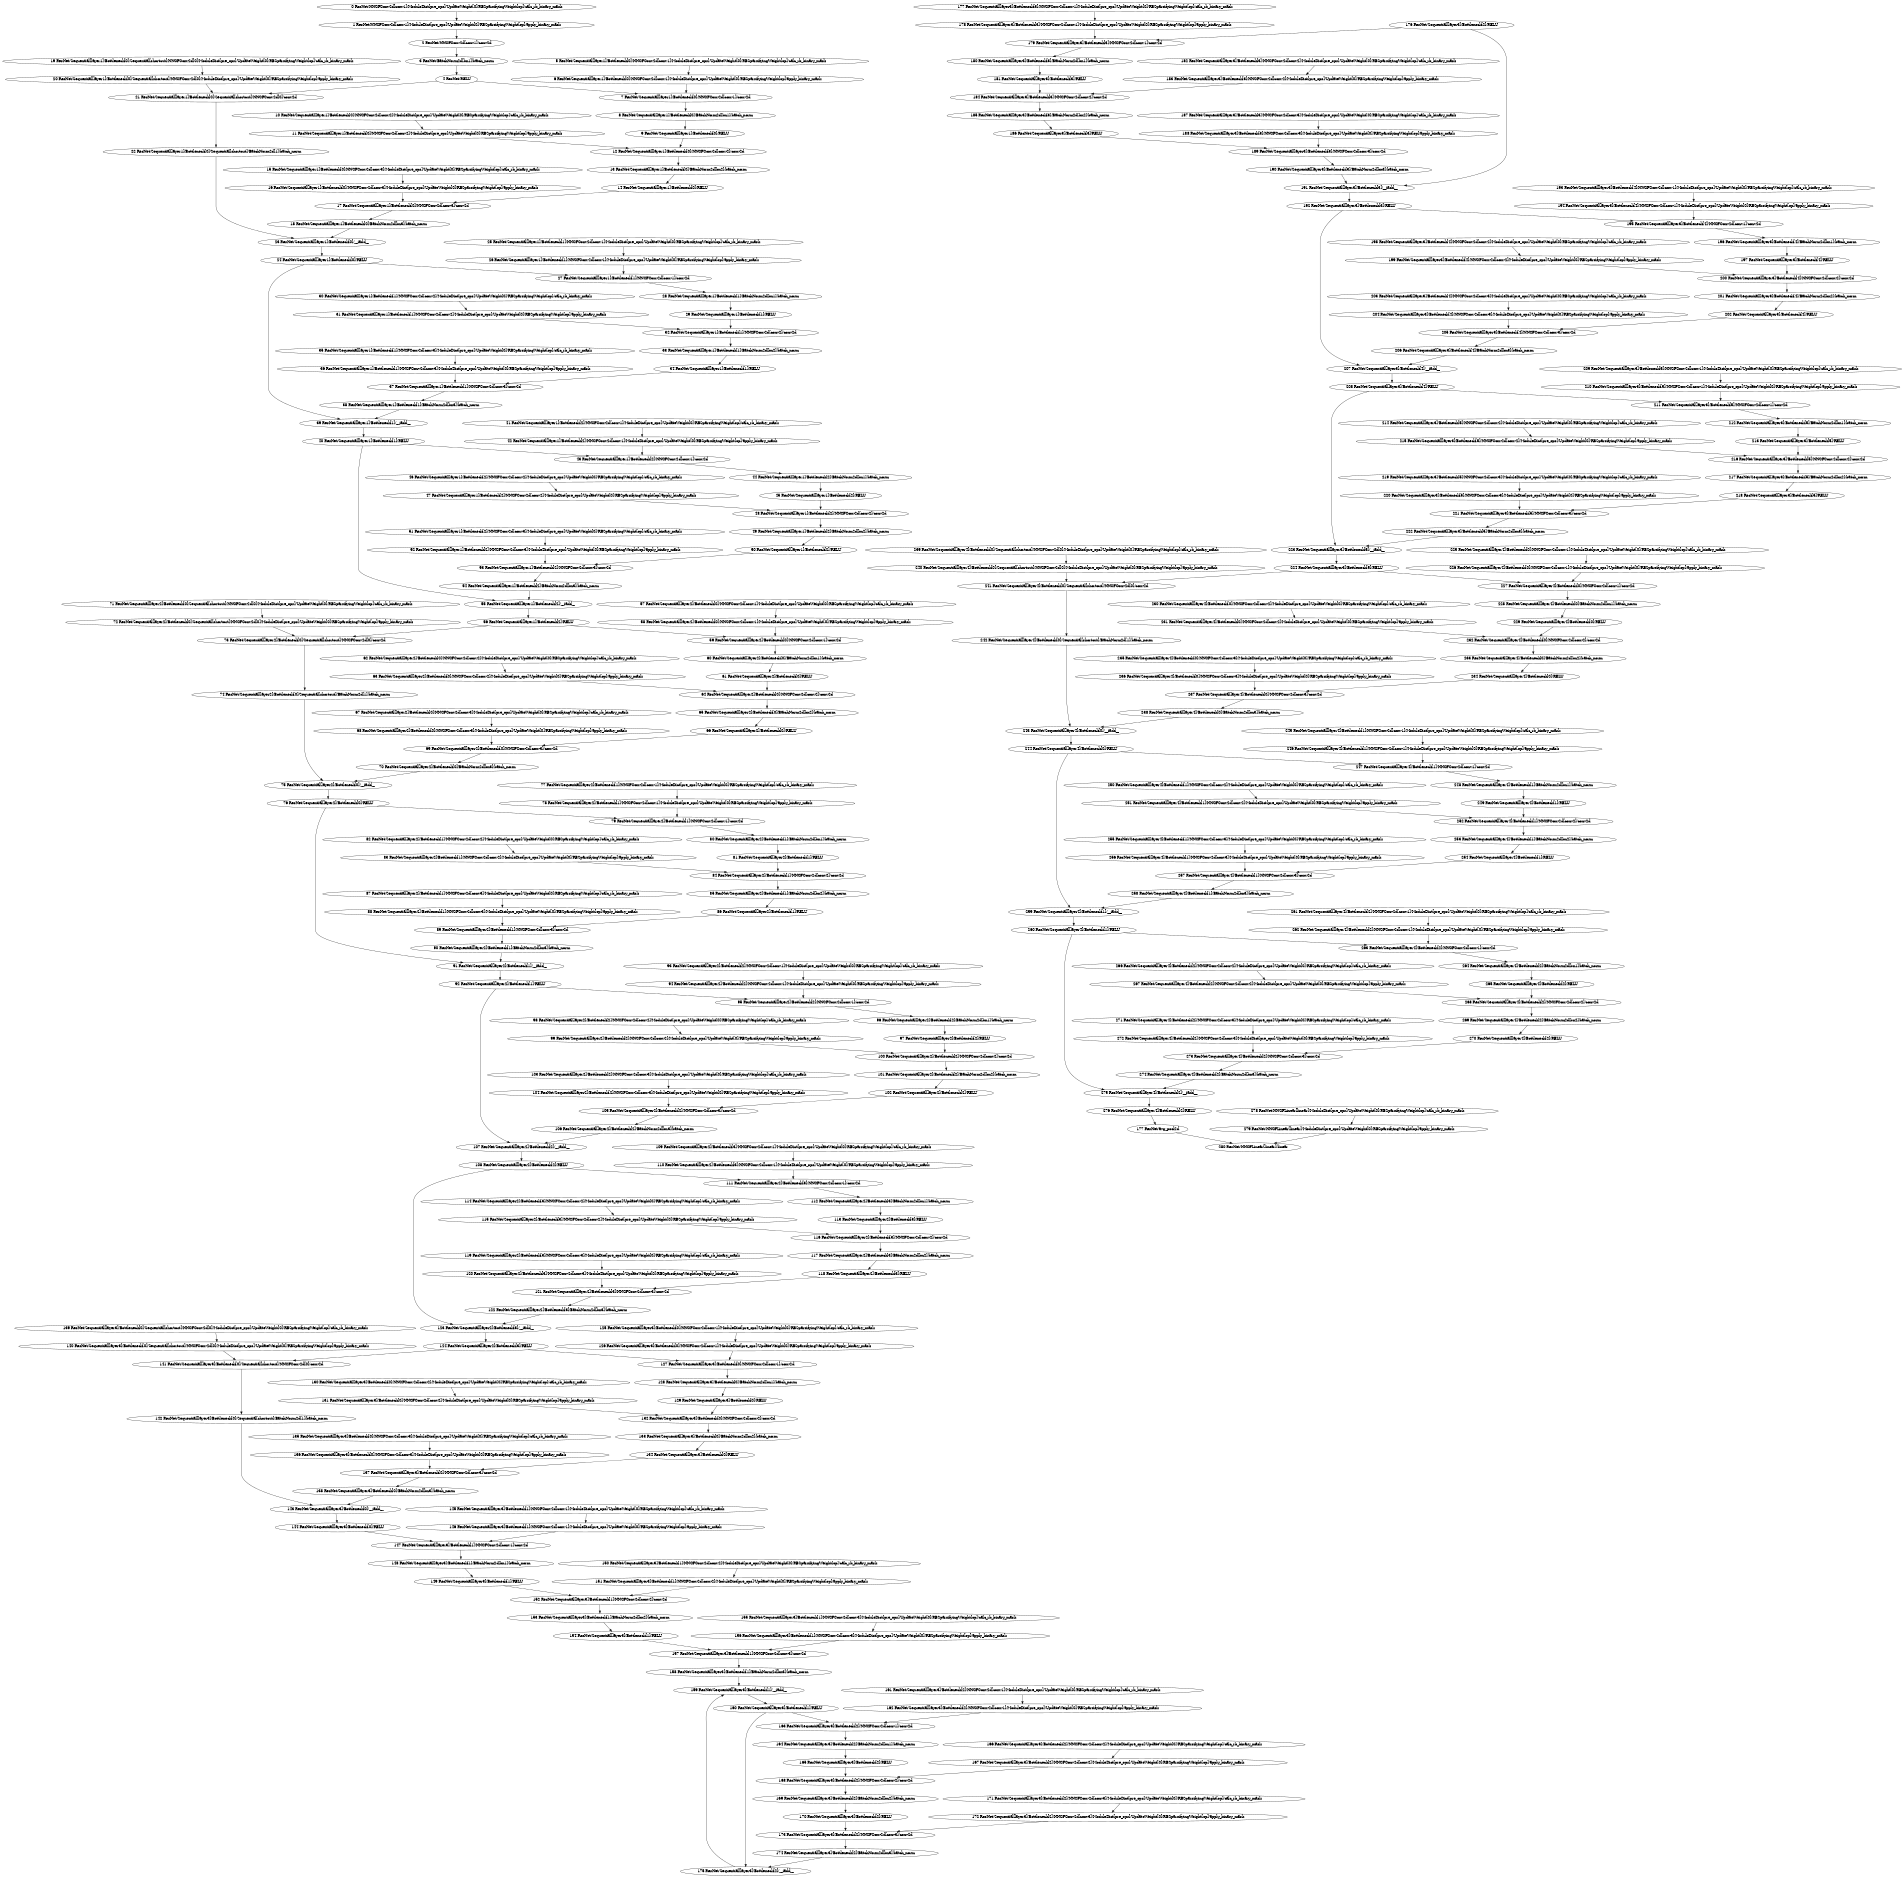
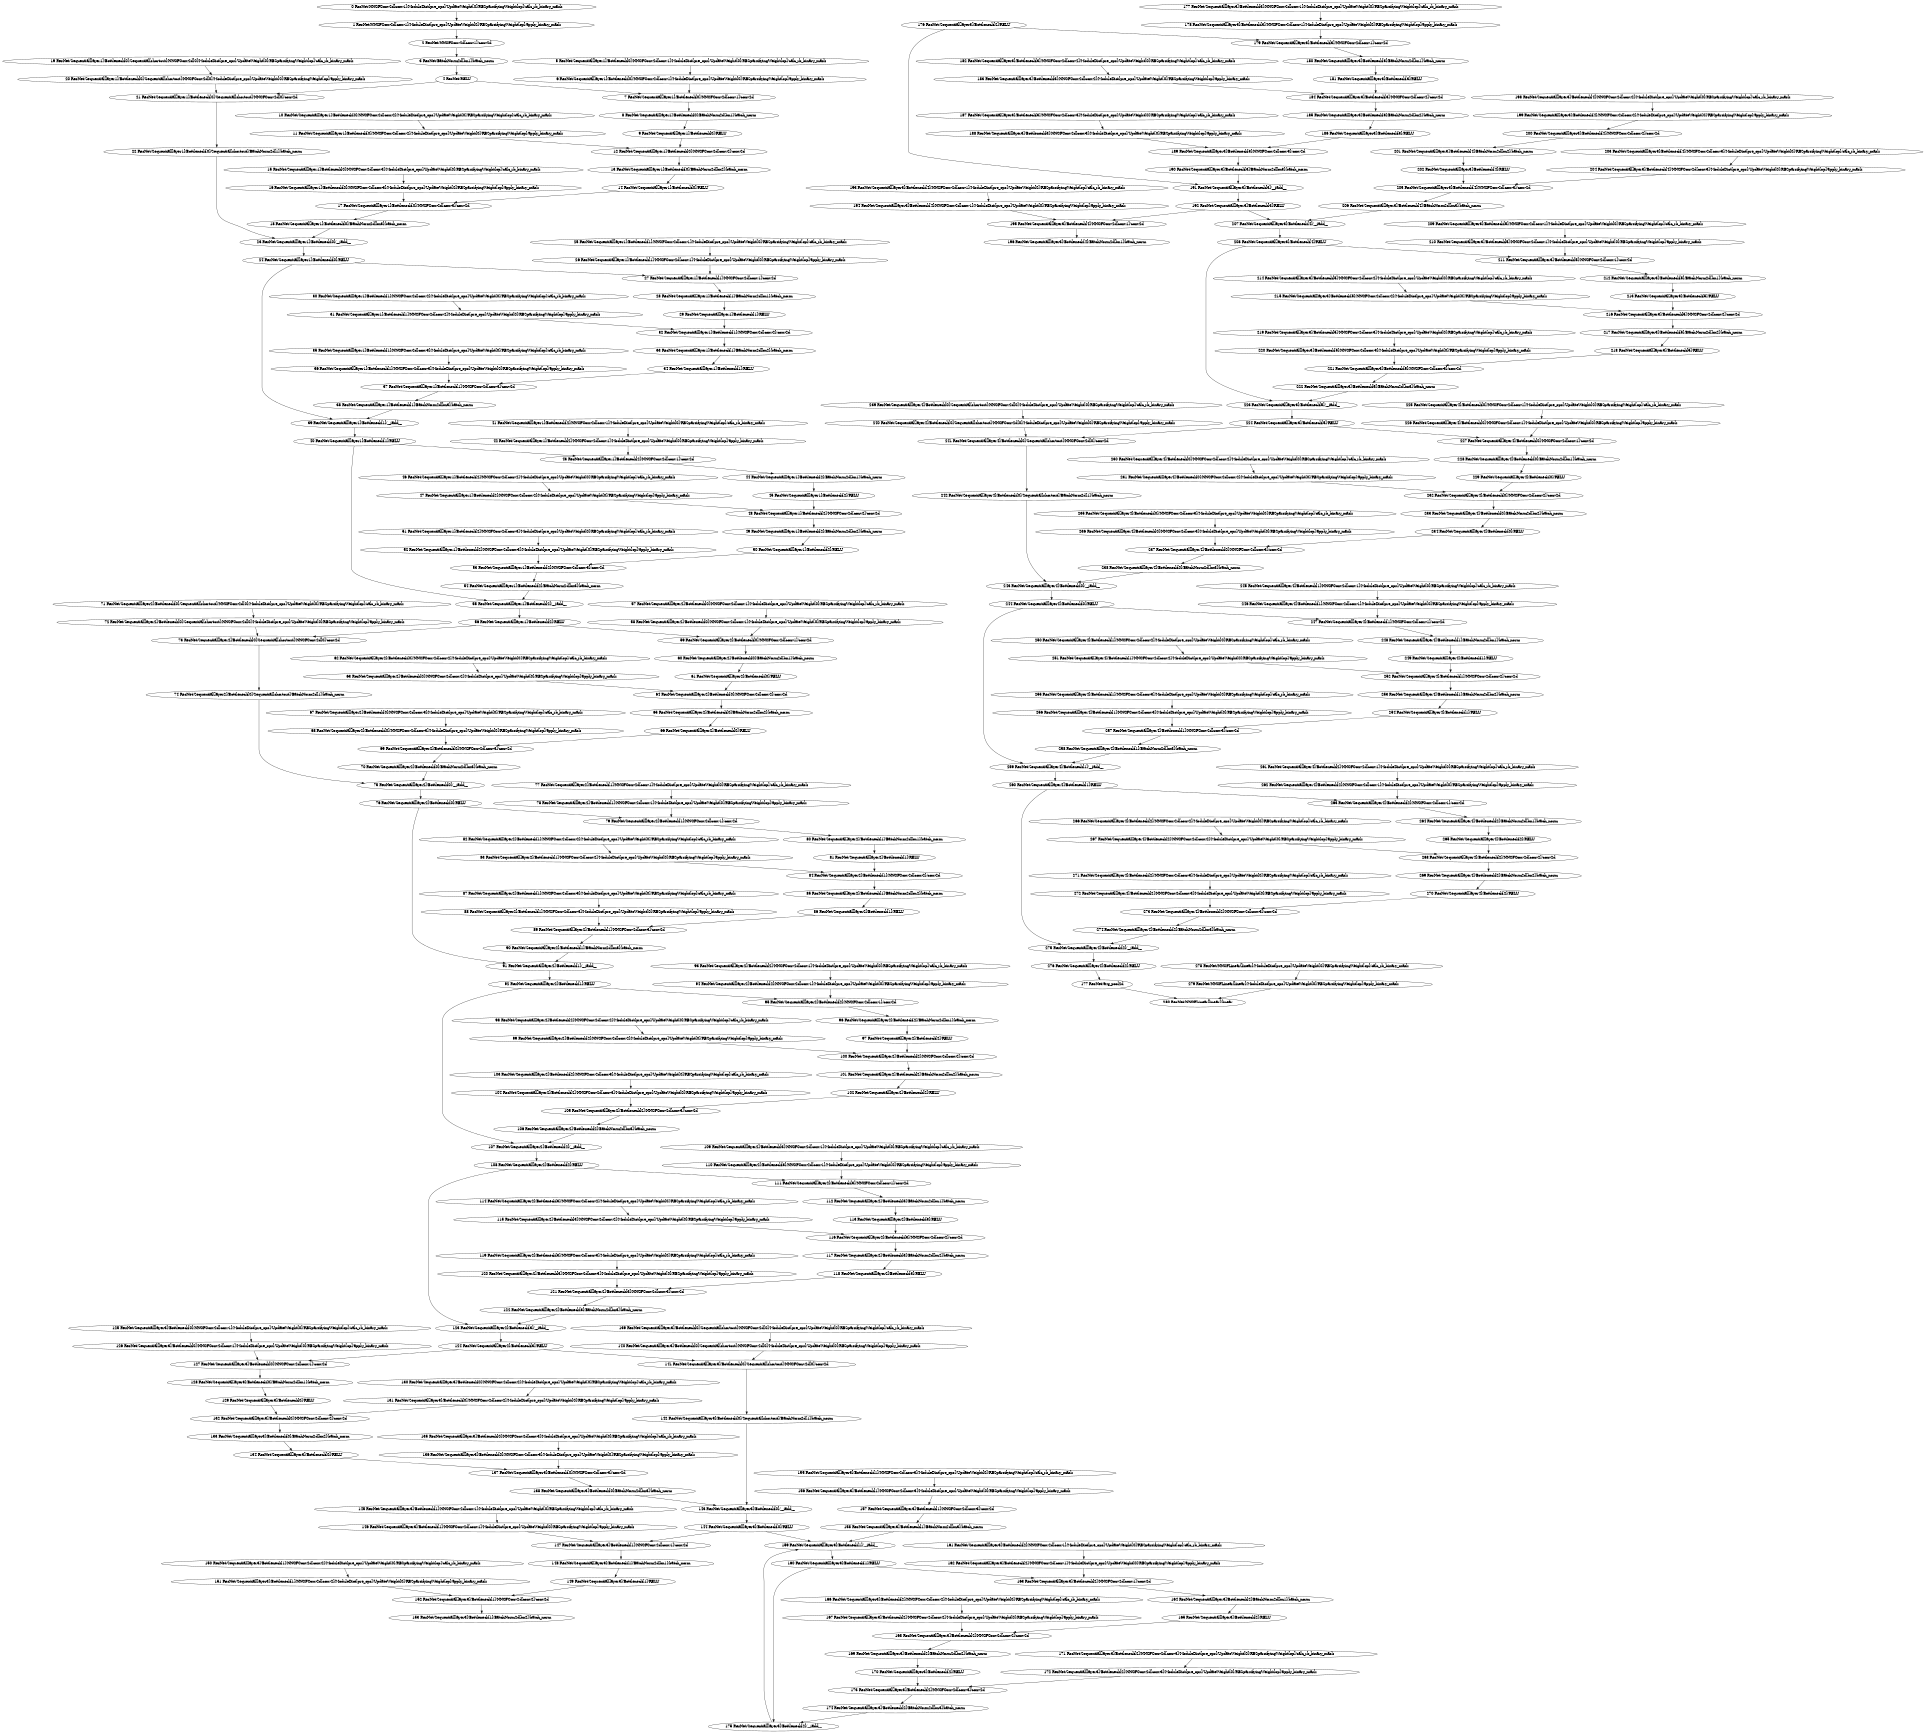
node "197 ResNet/Sequential[layer3]/Bottleneck[4]/RELU": removed
edge "144 ResNet/Sequential[layer3]/Bottleneck[0]/RELU" -> "159 ResNet/Sequential[layer3]/Bottleneck[1]/__iadd__": added
node "154 ResNet/Sequential[layer3]/Bottleneck[1]/RELU": removed
